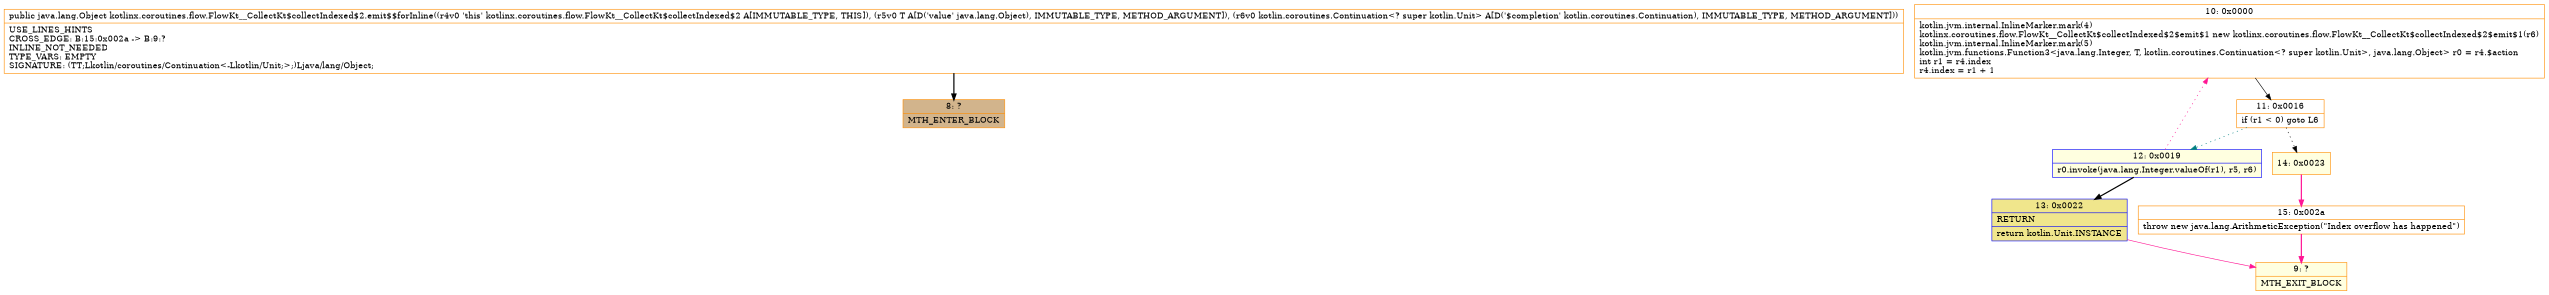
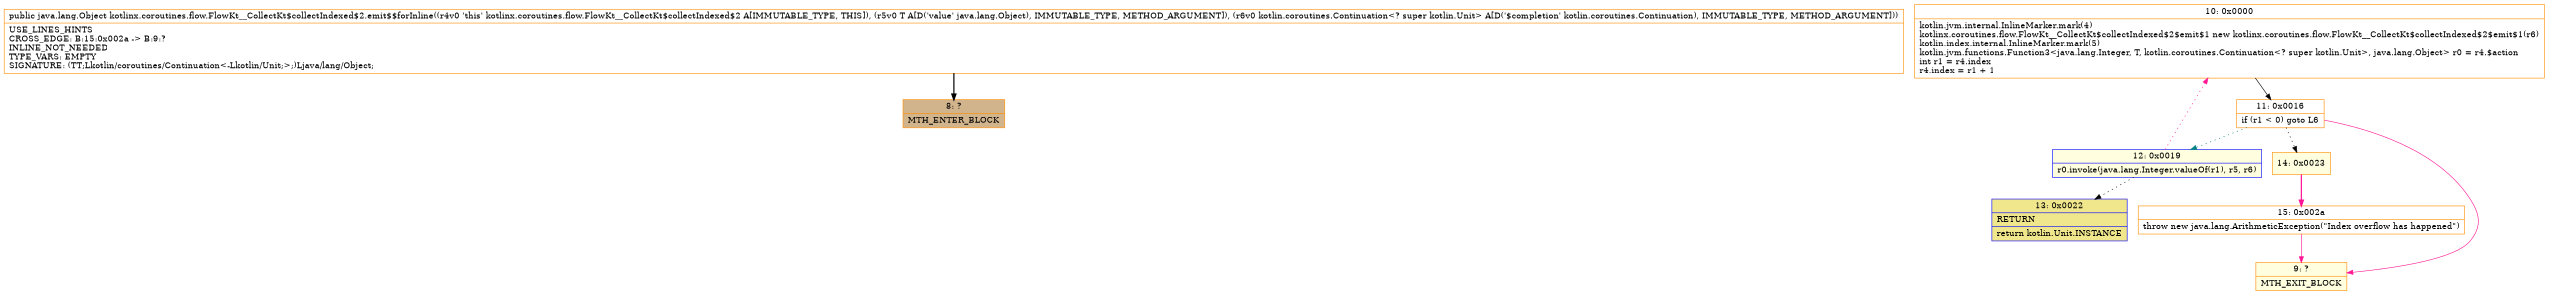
node "10: 0x0000": text "kotlin.jvm.internal.InlineMarker.mark(5)" -> "kotlin.index.internal.InlineMarker.mark(5)"
edge "12: 0x0019" -> "13: 0x0022": style bold -> dotted
edge "15: 0x002a" -> "9: ?": style bold -> solid
edge "13: 0x0022" -> "9: ?": now "11: 0x0016" -> "9: ?"
